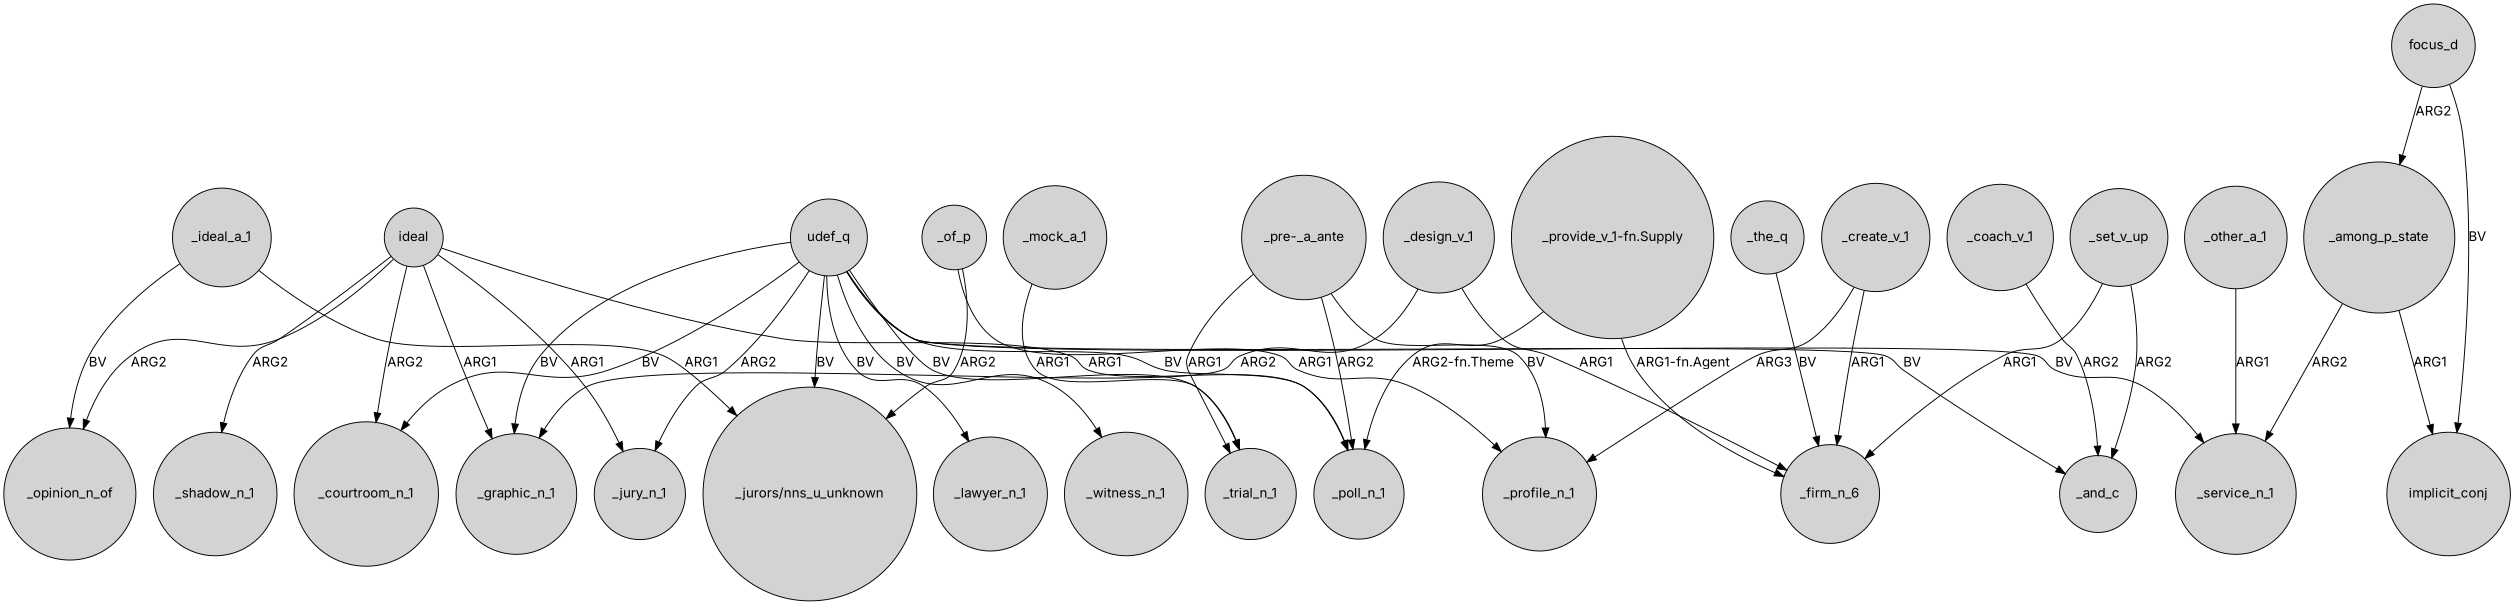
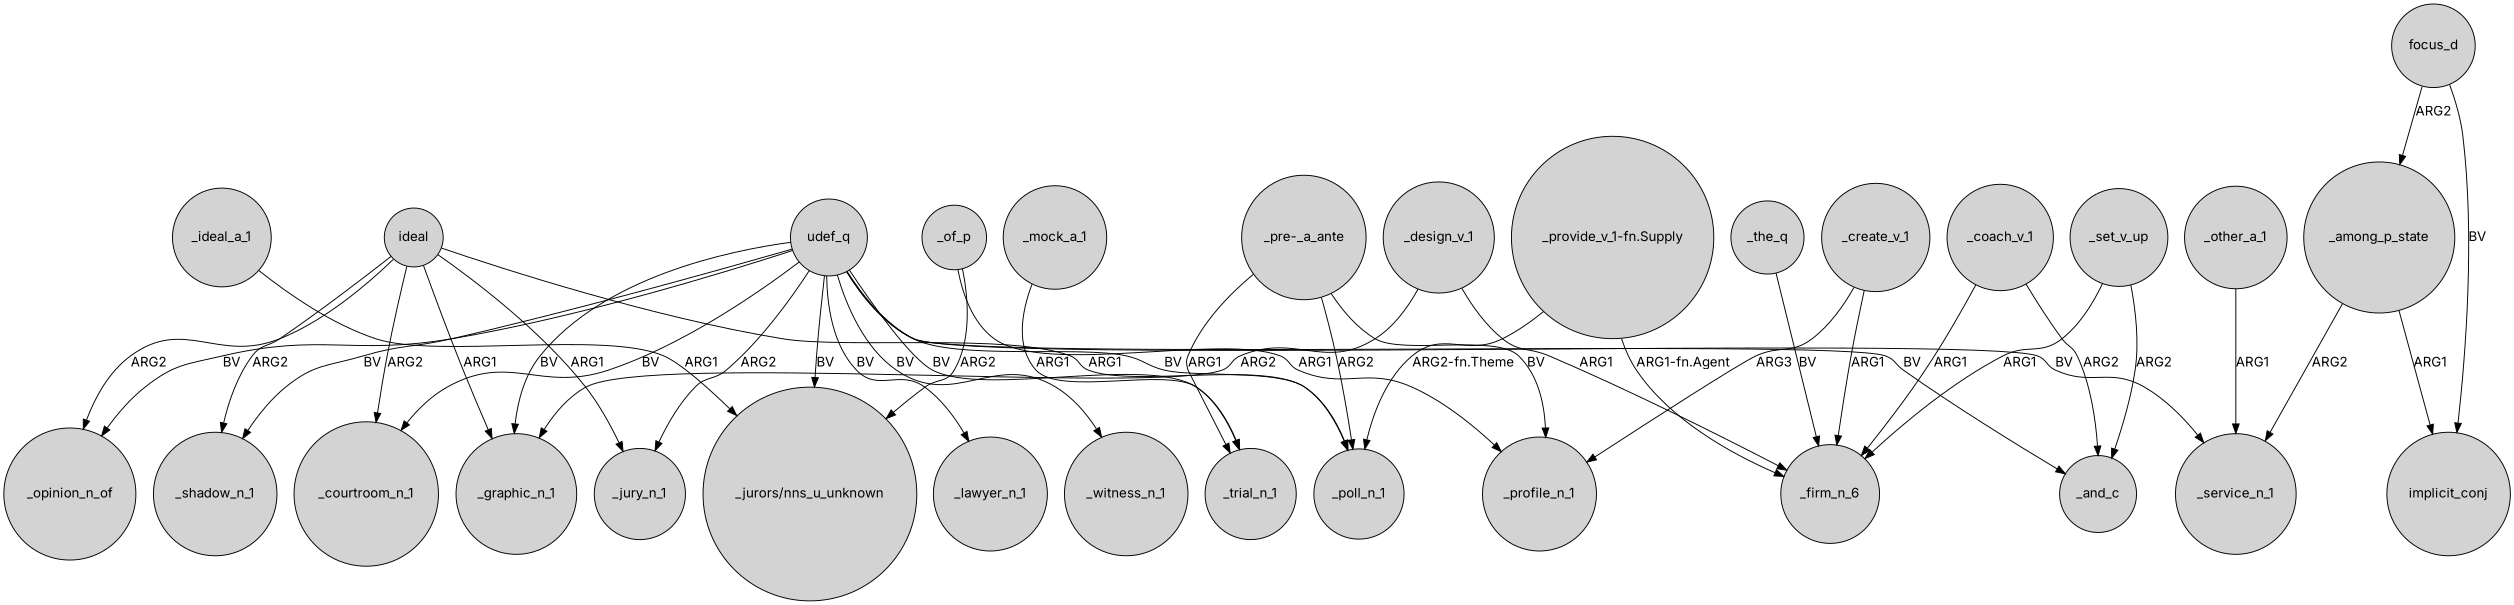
edge "_ideal_a_1" -> "_opinion_n_of": now "udef_q" -> "_opinion_n_of"
edge "udef_q" -> "_shadow_n_1": added, label "BV"
edge "_coach_v_1" -> "_firm_n_6": added, label "ARG1"
